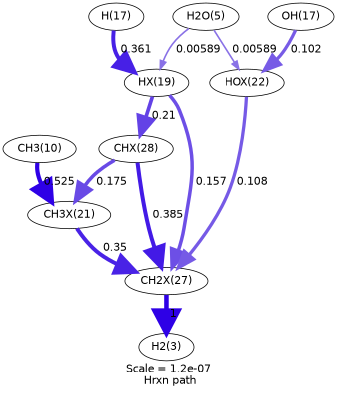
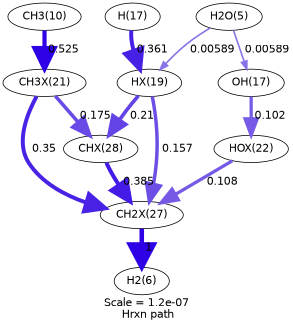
edge "H2O(5)" -> "HOX(22)": now "H2O(5)" -> "OH(17)"
edge "CHX(28)" -> "CH3X(21)": reversed
node "H2(3)": label "H2(3)" -> "H2(6)"
